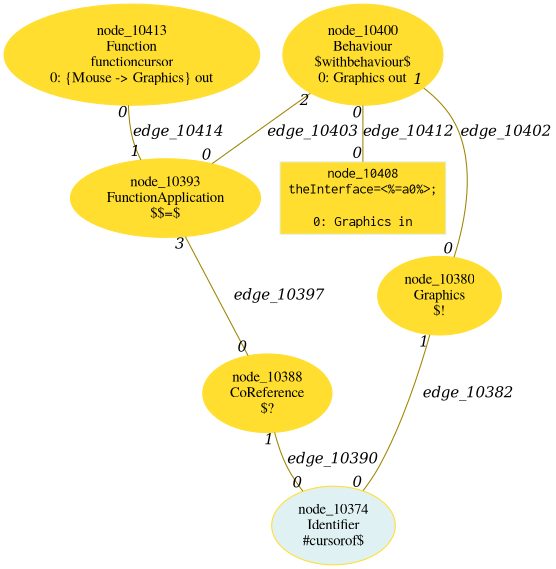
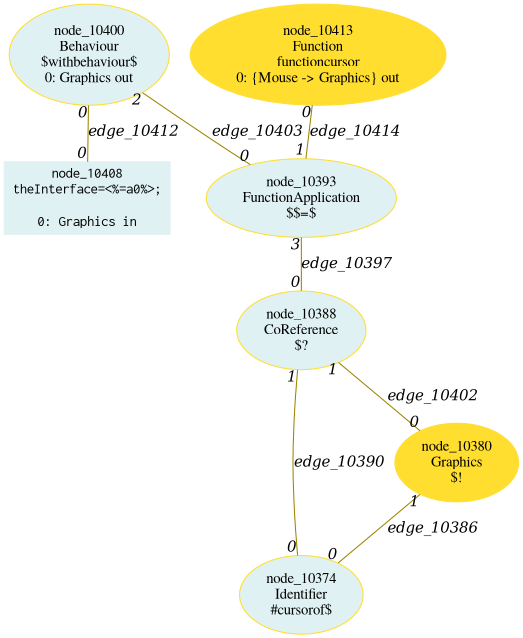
node "node_10400 Behaviour $withbehaviour$ 0: Graphics out": fillcolor #ffde2f -> #dff1f2
edge "node_10400 Behaviour $withbehaviour$ 0: Graphics out" -- "node_10380 Graphics $!": now "node_10388 CoReference $?" -- "node_10380 Graphics $!"
node "node_10393 FunctionApplication $$=$": fillcolor #ffde2f -> #dff1f2
node "node_10408 theInterface=<%=a0%>; 0: Graphics in": fillcolor #ffde2f -> #dff1f2
node "node_10388 CoReference $?": fillcolor #ffde2f -> #dff1f2
edge "node_10380 Graphics $!" -- "node_10374 Identifier #cursorof$": label "edge_10382" -> "edge_10386"
